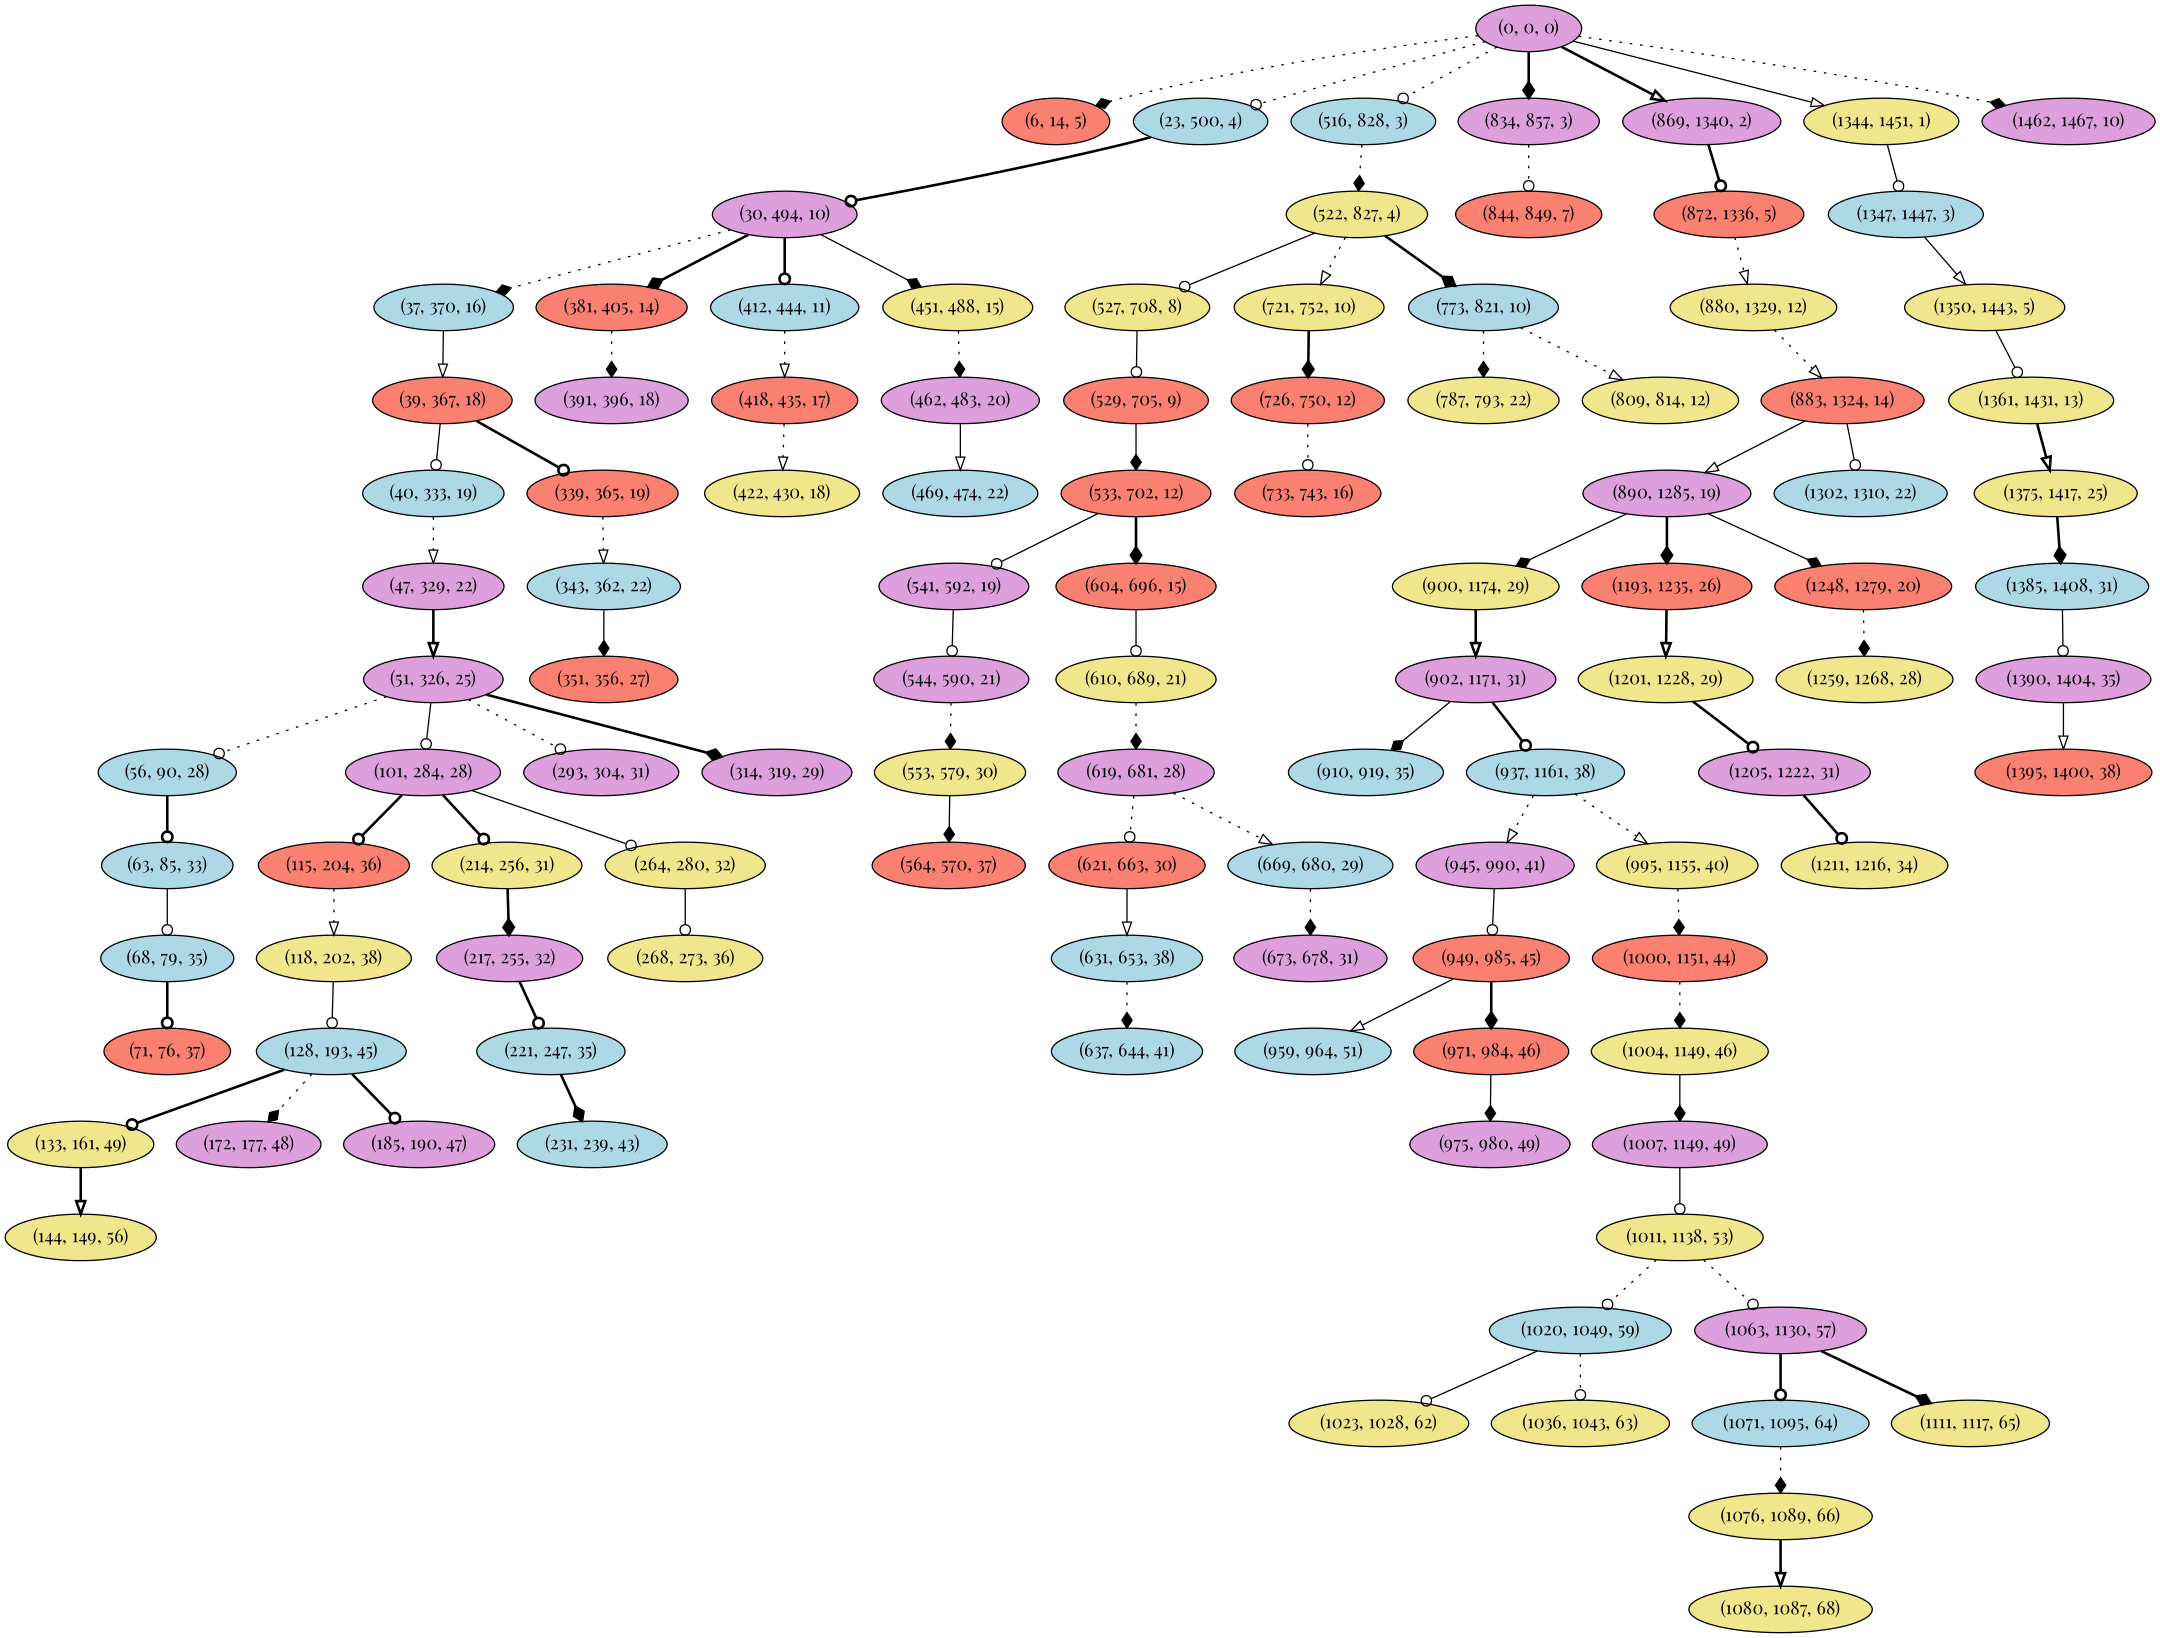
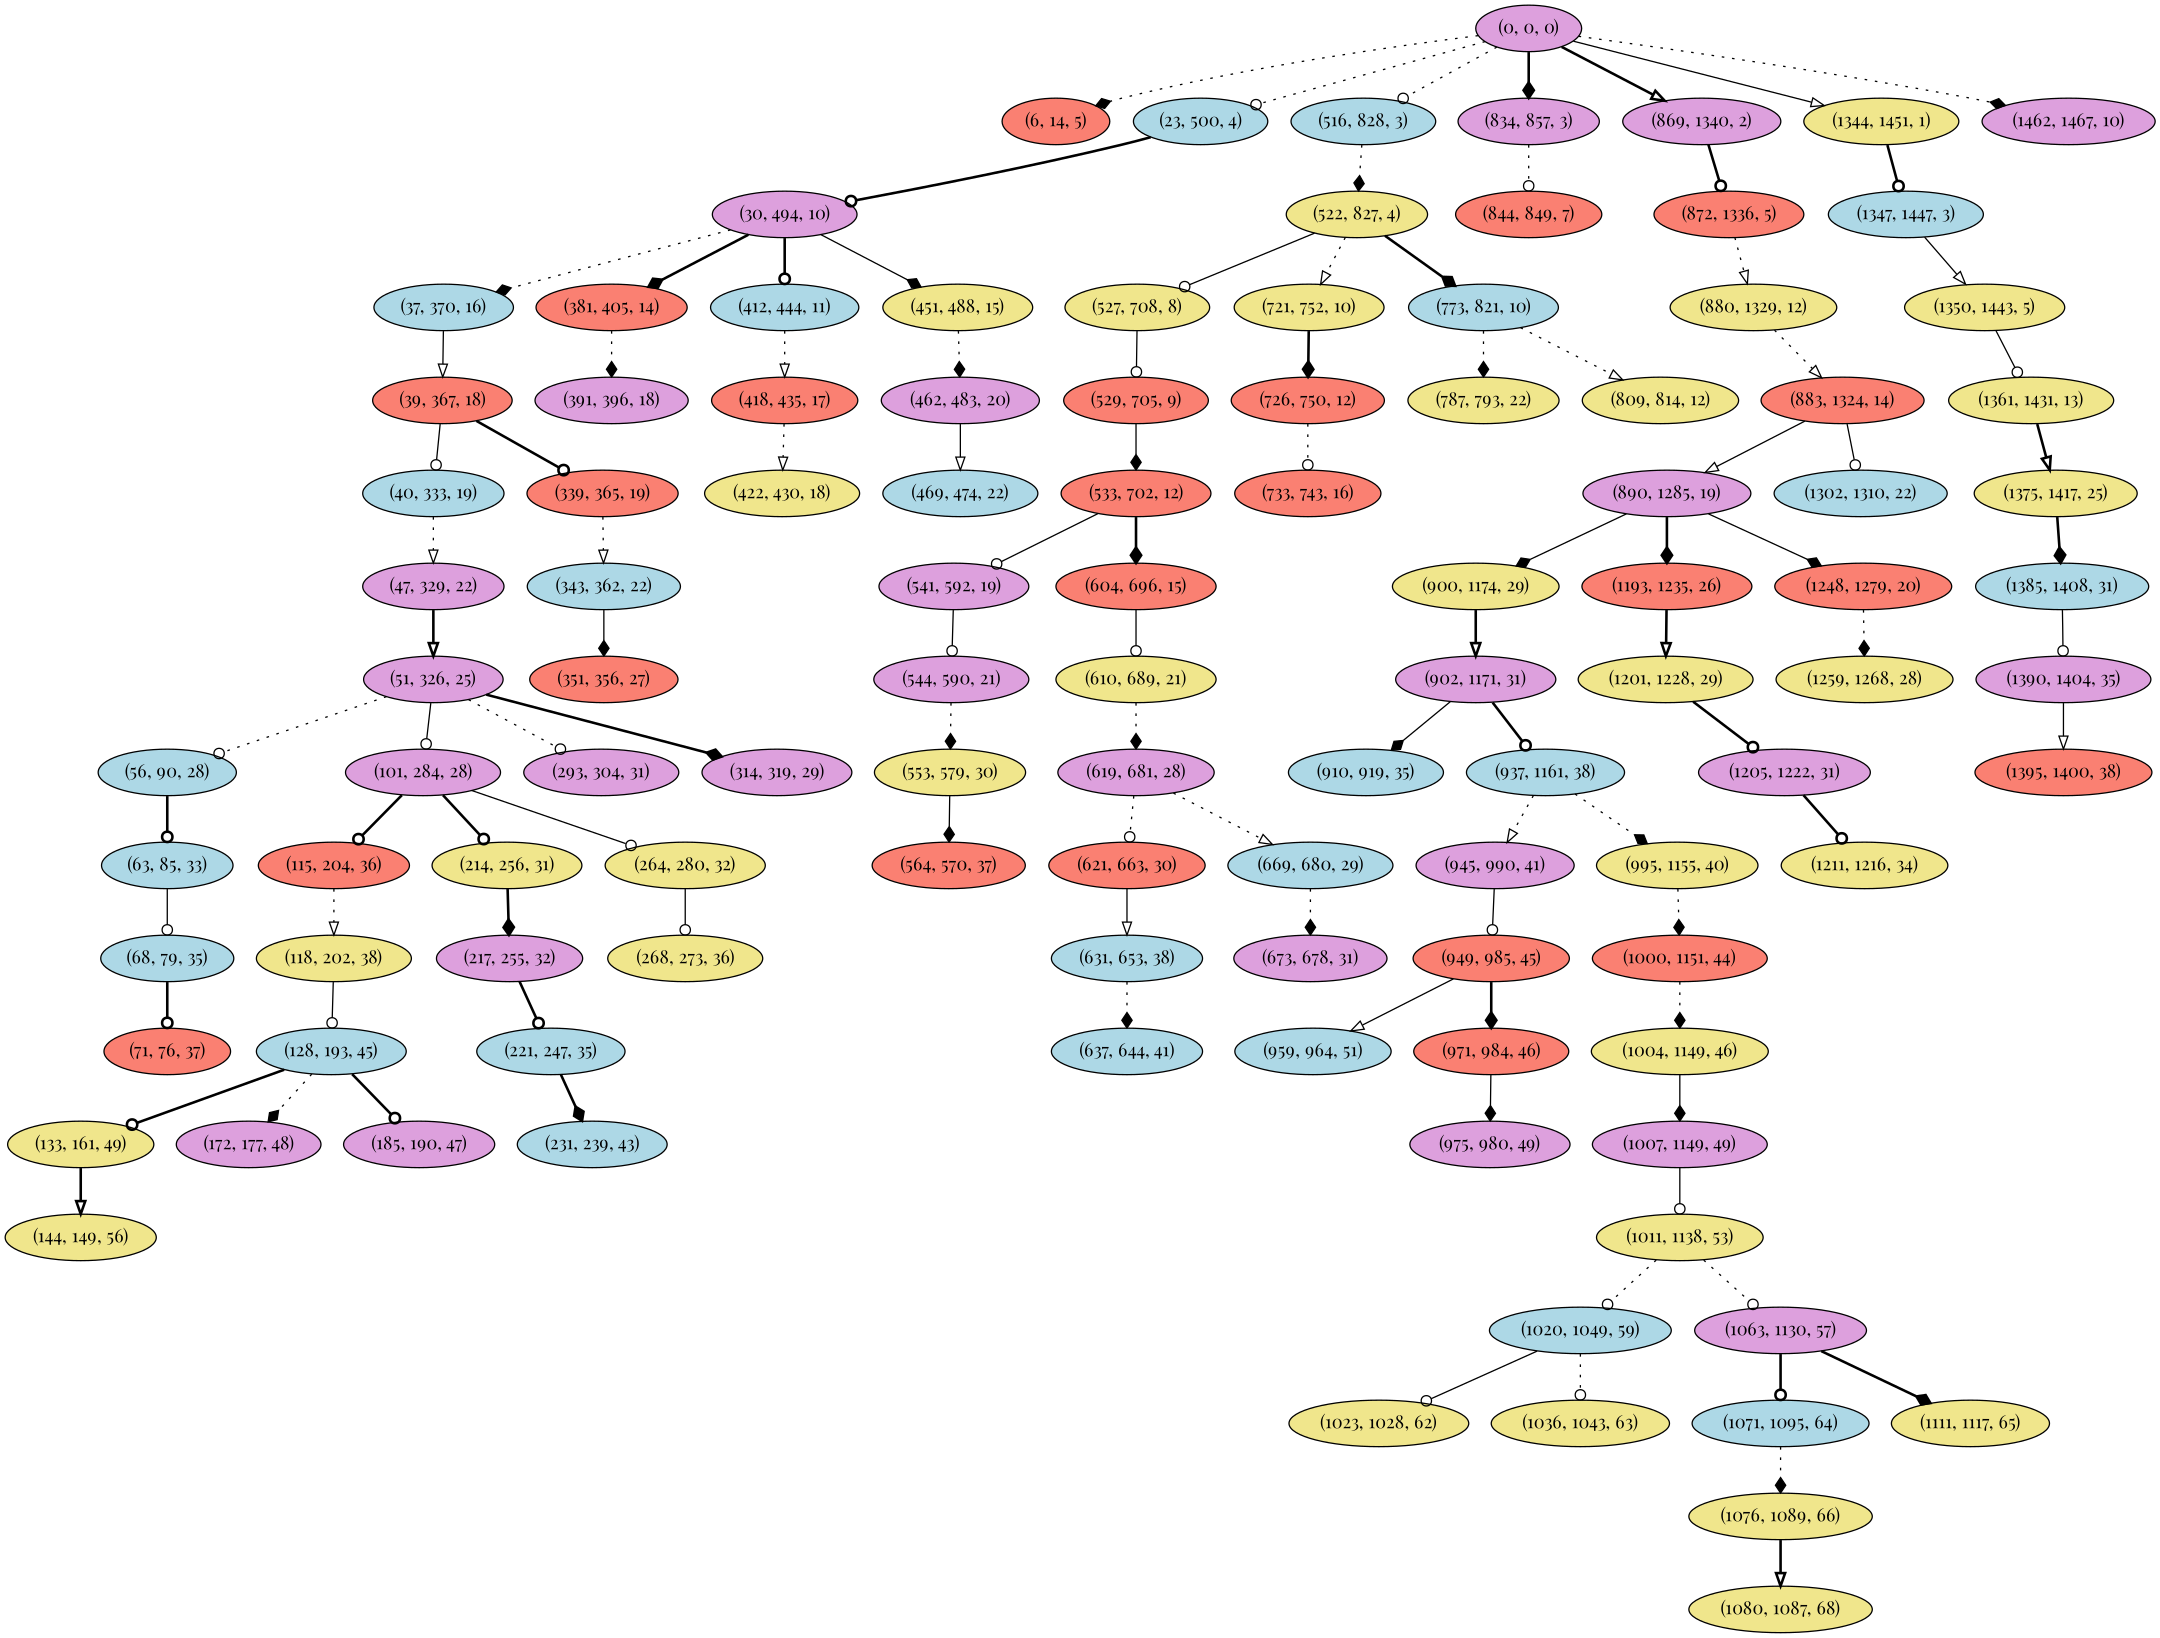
edge "(1344, 1451, 1)" -> "(1347, 1447, 3)": style solid -> bold
edge "(937, 1161, 38)" -> "(995, 1155, 40)": arrowhead onormal -> diamond
